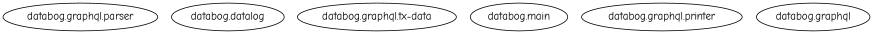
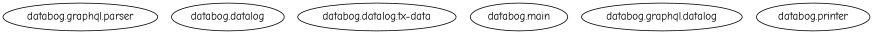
node "databog.graphql.tx-data": label "databog.graphql.tx-data" -> "databog.datalog.tx-data"
node "databog.graphql.printer": label "databog.graphql.printer" -> "databog.graphql.datalog"
node "databog.graphql": label "databog.graphql" -> "databog.printer"
